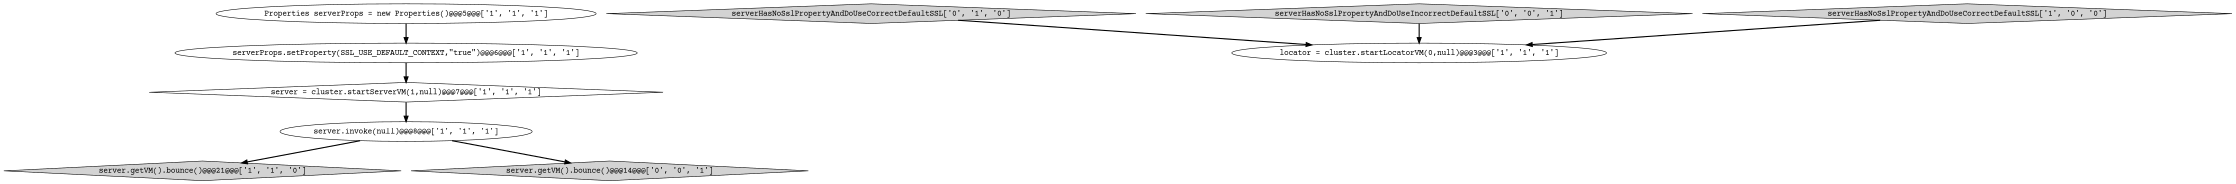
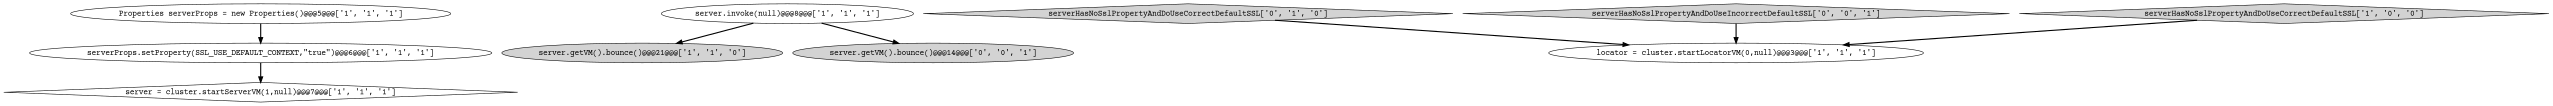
edge "server = cluster.startServerVM(1,null)@@@7@@@['1', '1', '1']" -> "server.invoke(null)@@@8@@@['1', '1', '1']": removed
node "server.getVM().bounce()@@@21@@@['1', '1', '0']": shape diamond -> ellipse
node "server.getVM().bounce()@@@14@@@['0', '0', '1']": shape diamond -> ellipse
